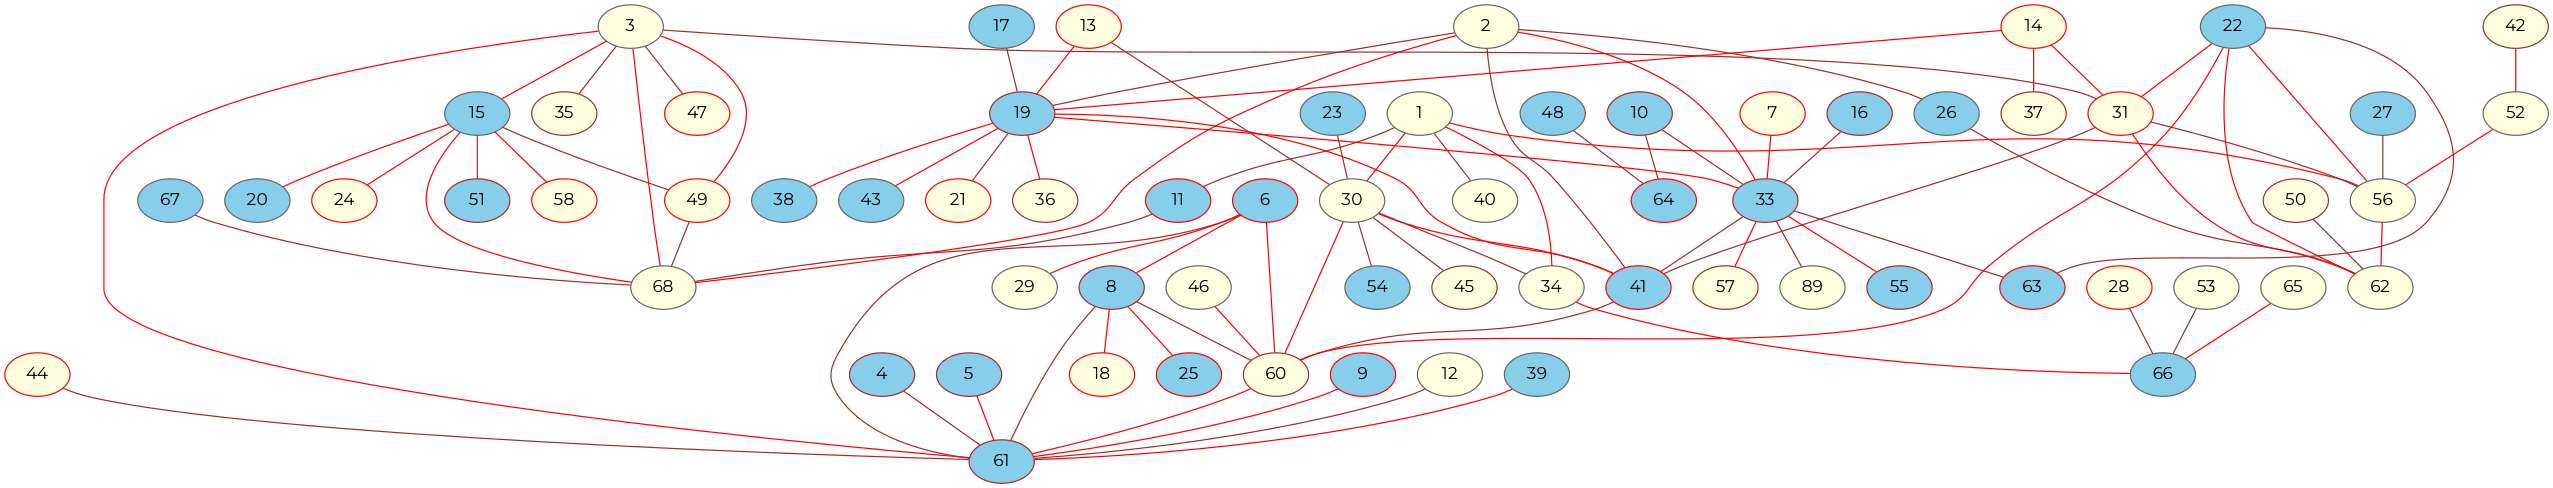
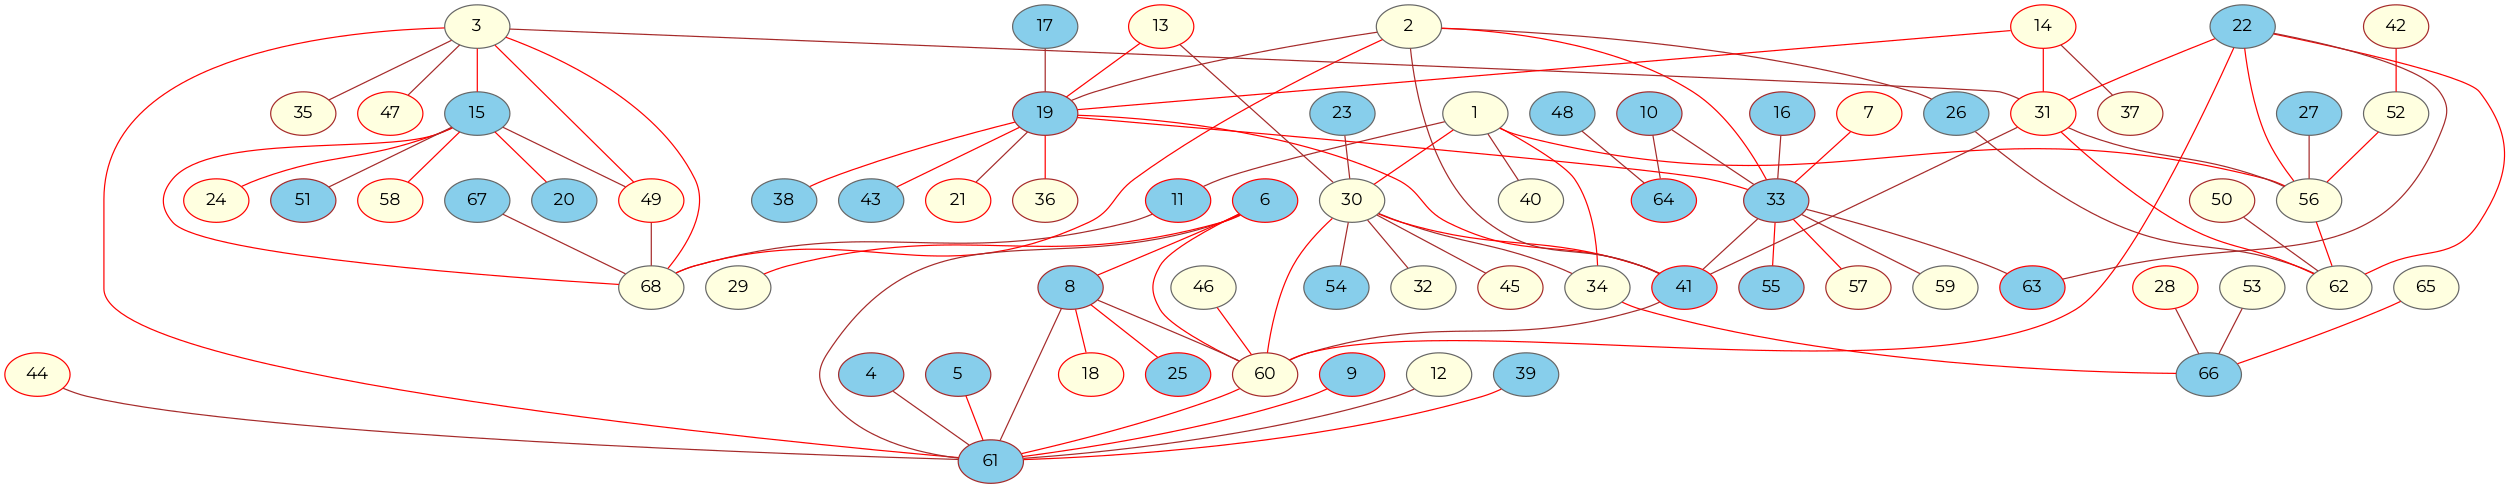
node "32": added
node "89": label "89" -> "59"
